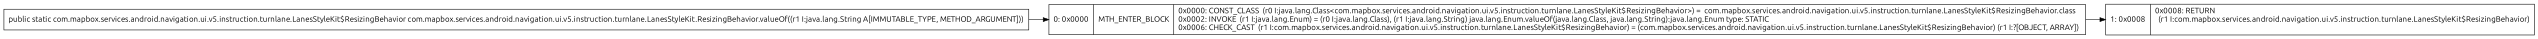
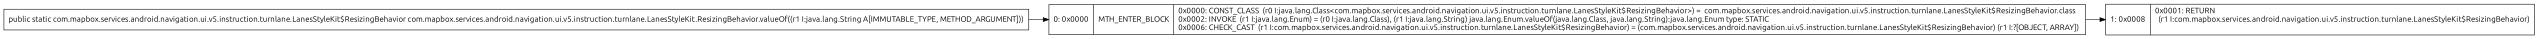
node "1: 0x0008": text "0x0008: RETURN" -> "0x0001: RETURN"
